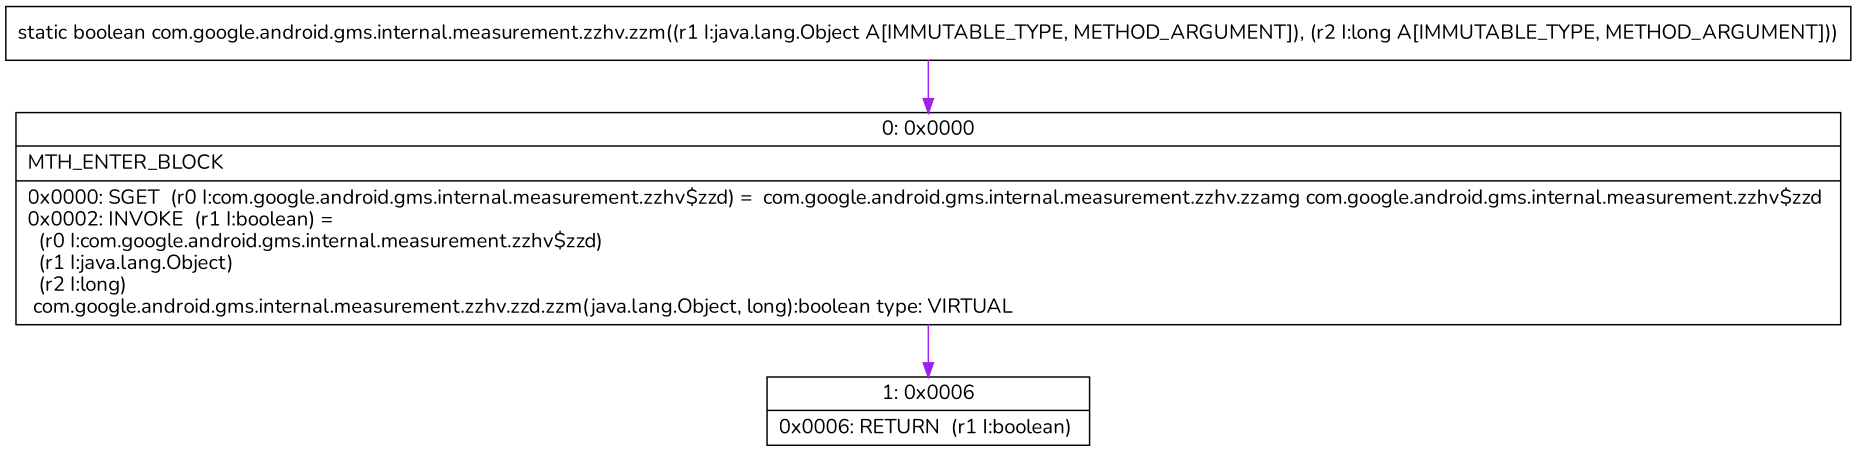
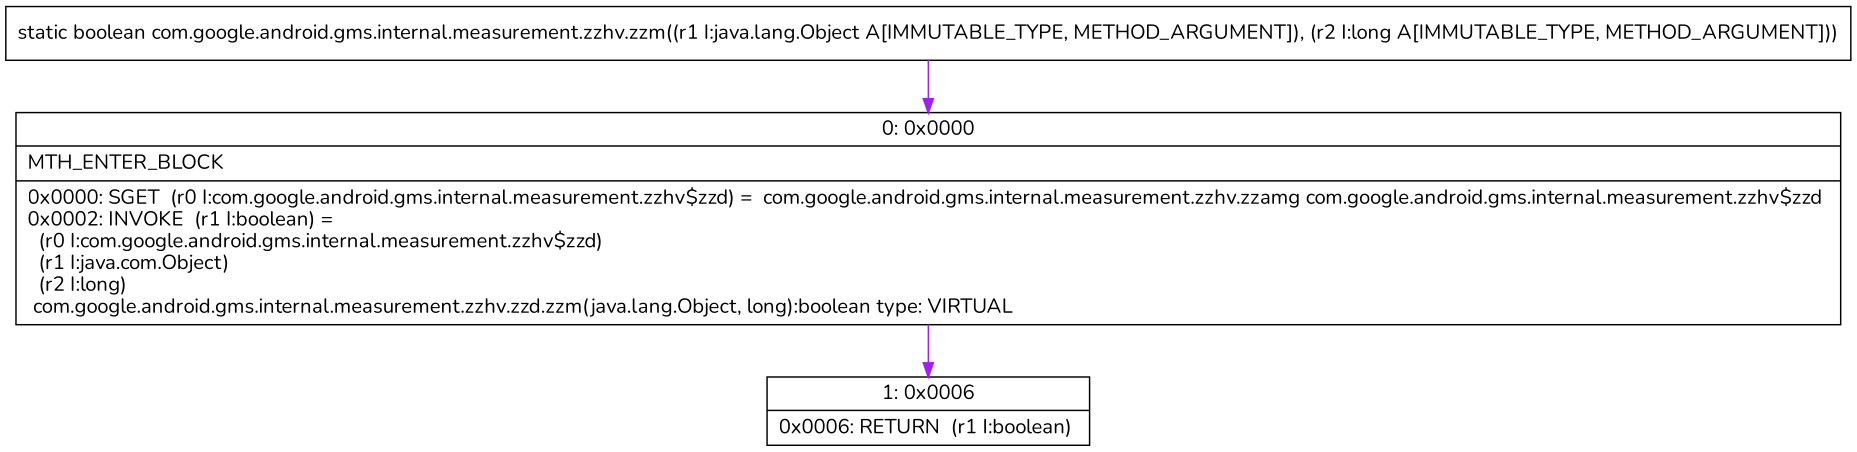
node "0: 0x0000": text "(r1 I:java.lang.Object)" -> "(r1 I:java.com.Object)"
